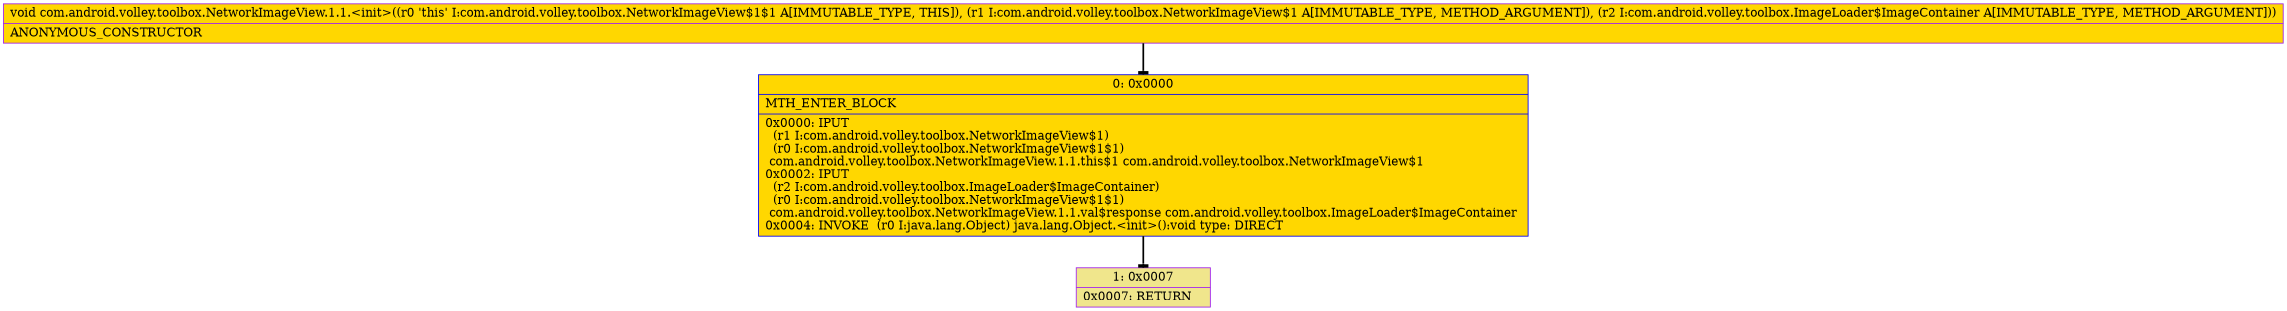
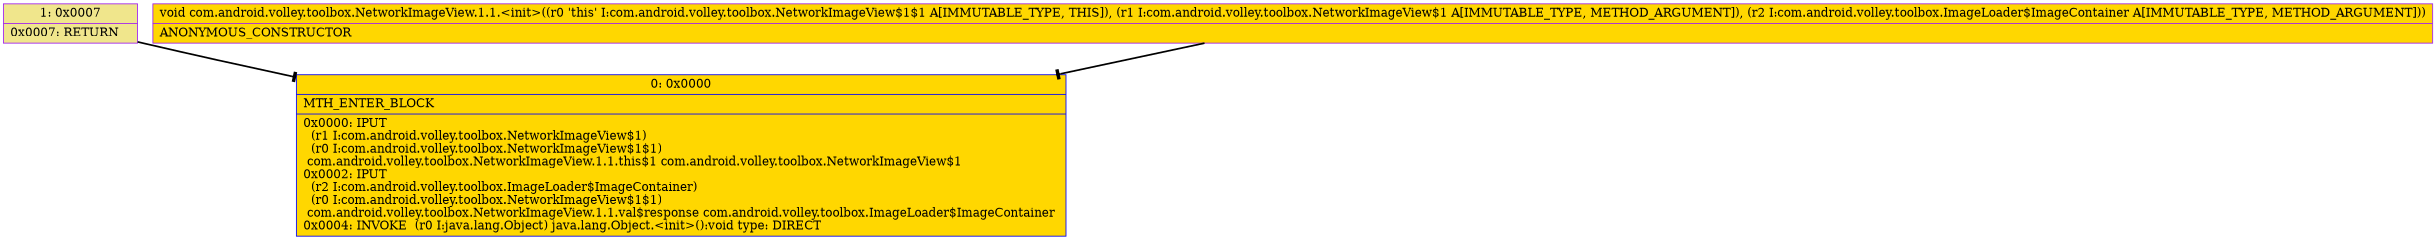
edge "0: 0x0000" -> "1: 0x0007": reversed
